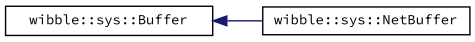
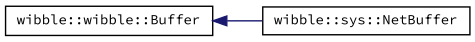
node "wibble::sys::Buffer": label "wibble::sys::Buffer" -> "wibble::wibble::Buffer"
